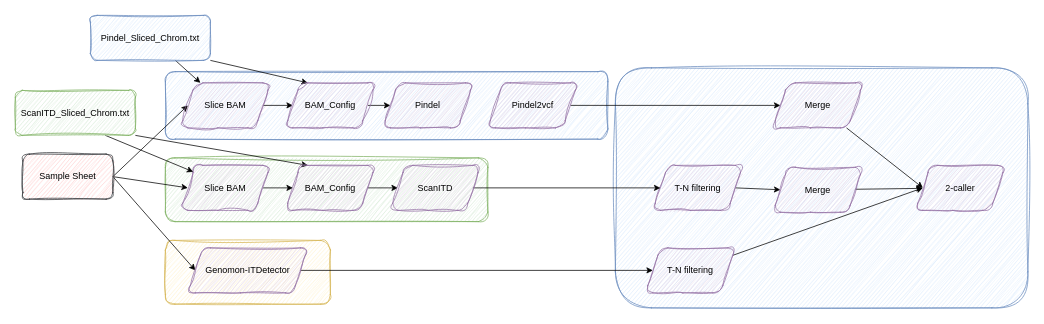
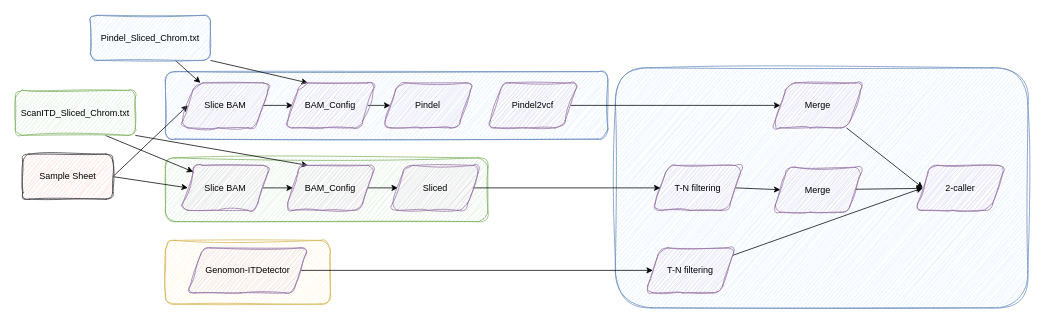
node "ScanITD": label "ScanITD" -> "Sliced"
edge "Sample Sheet" -> "Genomon-ITDetector": removed
